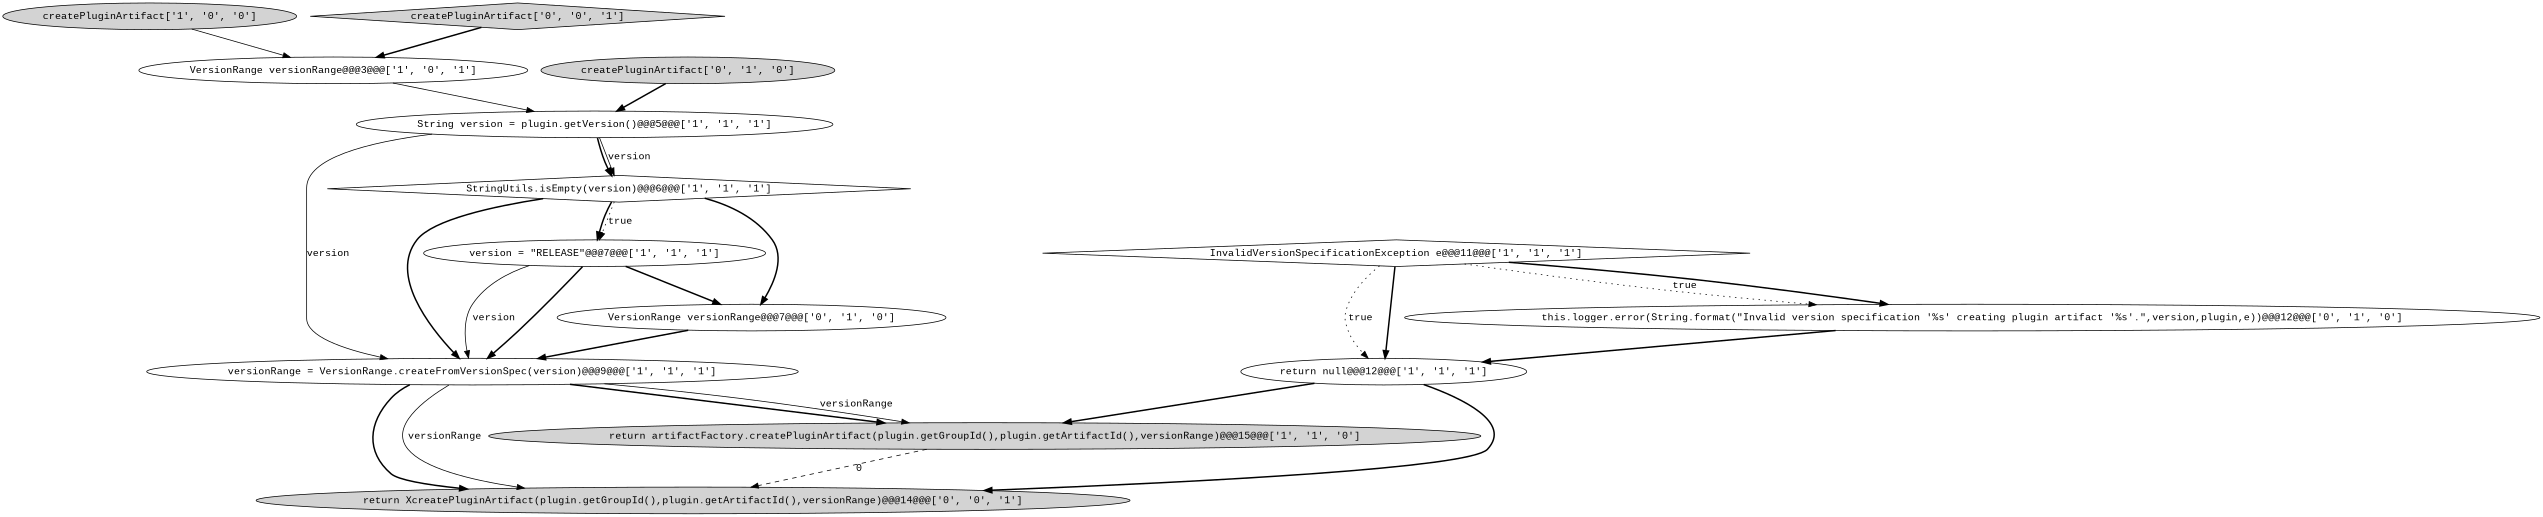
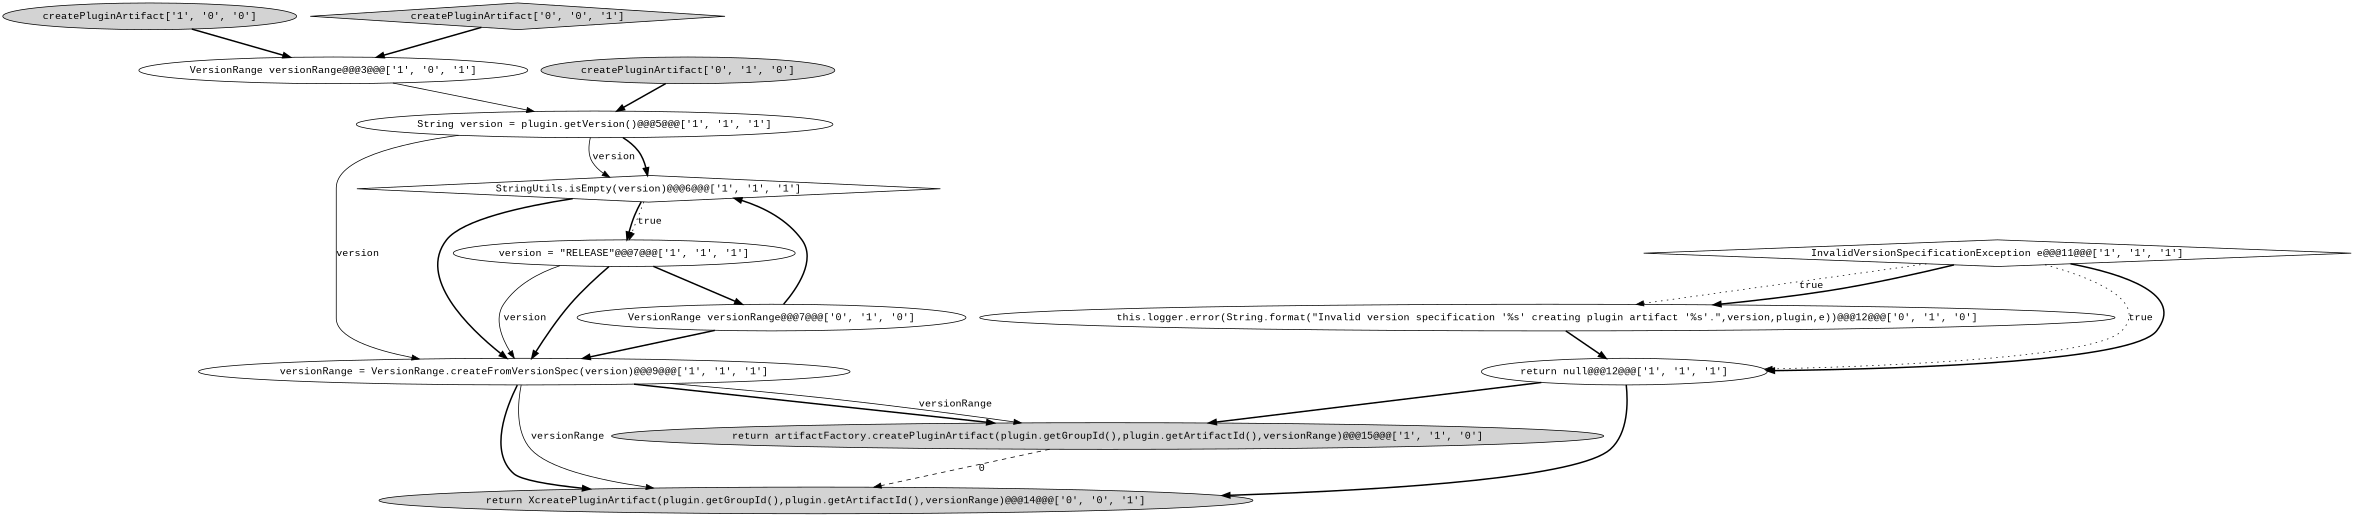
edge "createPluginArtifact['1', '0', '0']" -> "VersionRange versionRange@@@3@@@['1', '0', '1']": style solid -> bold
edge "StringUtils.isEmpty(version)@@@6@@@['1', '1', '1']" -> "VersionRange versionRange@@@7@@@['0', '1', '0']": reversed
